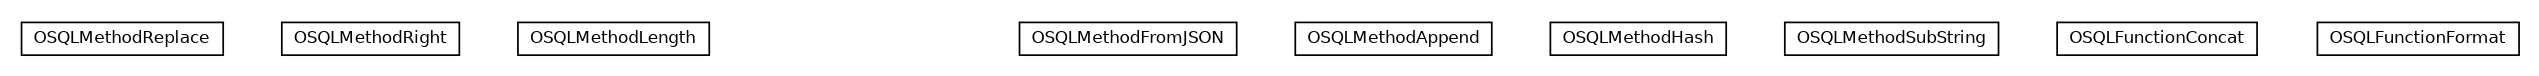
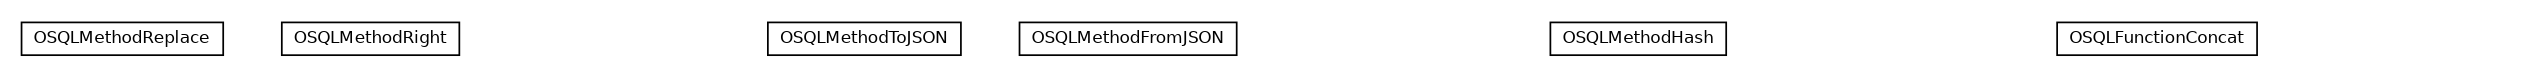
node "OSQLMethodLength": removed
node "OSQLMethodToJSON": added
node "OSQLMethodAppend": removed
node "OSQLMethodSubString": removed
node "OSQLFunctionFormat": removed
